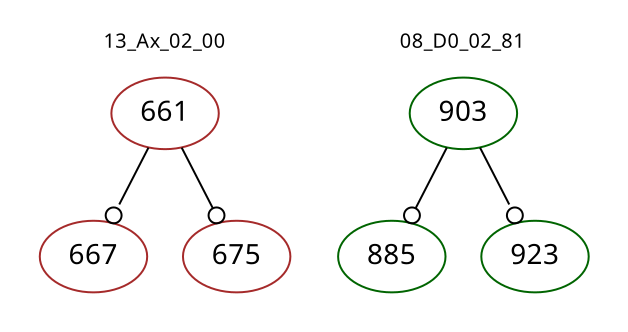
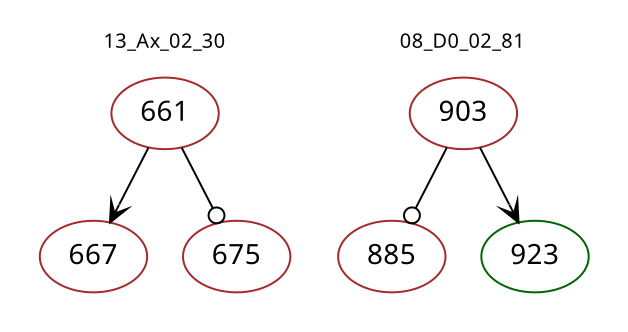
cluster "13_Ax_02_00": label "13_Ax_02_00" -> "13_Ax_02_30"
node "903": color darkgreen -> brown
edge "661" -> "667": arrowhead odot -> vee
edge "903" -> "923": arrowhead odot -> vee
node "885": color darkgreen -> brown
